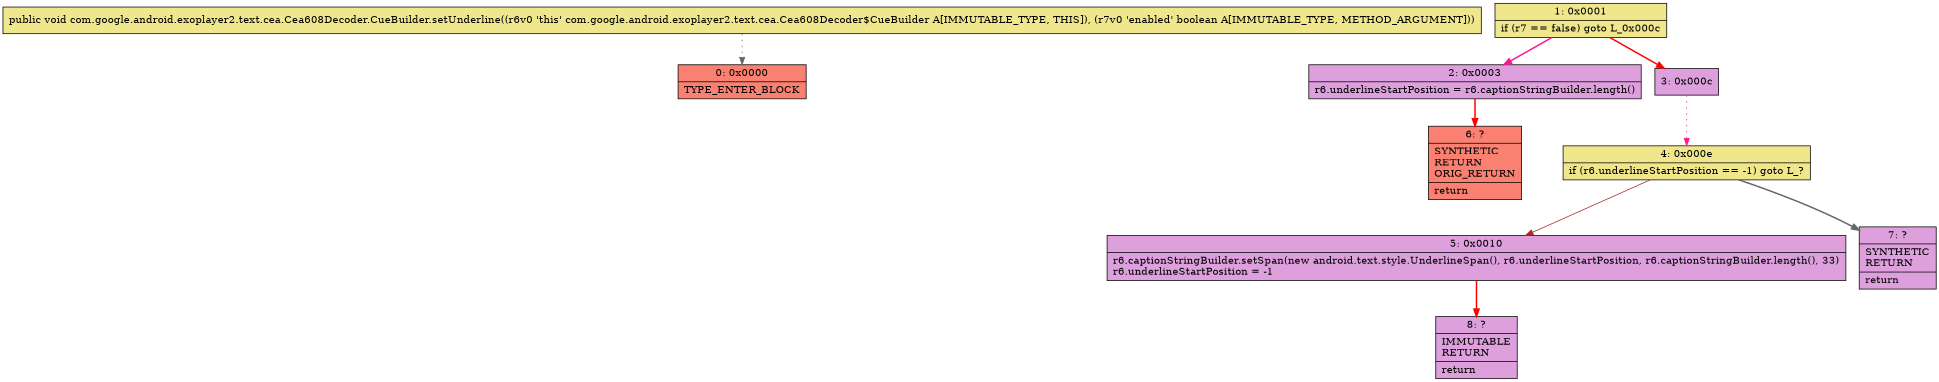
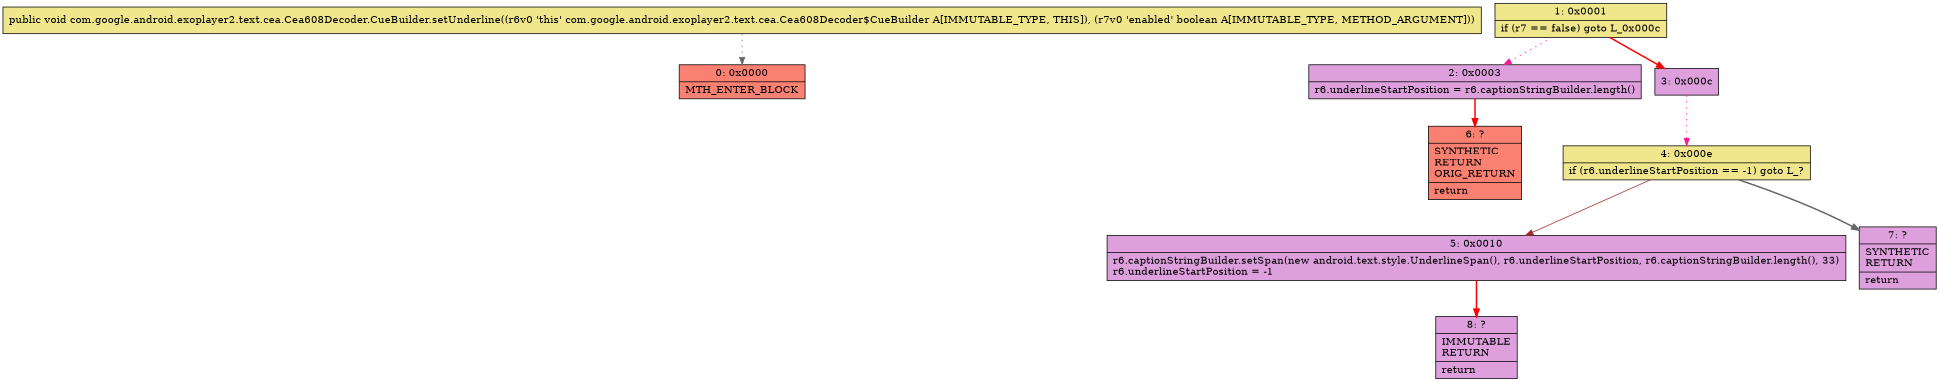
edge "1: 0x0001" -> "2: 0x0003": style bold -> dotted
node "0: 0x0000": text "TYPE_ENTER_BLOCK" -> "MTH_ENTER_BLOCK"
